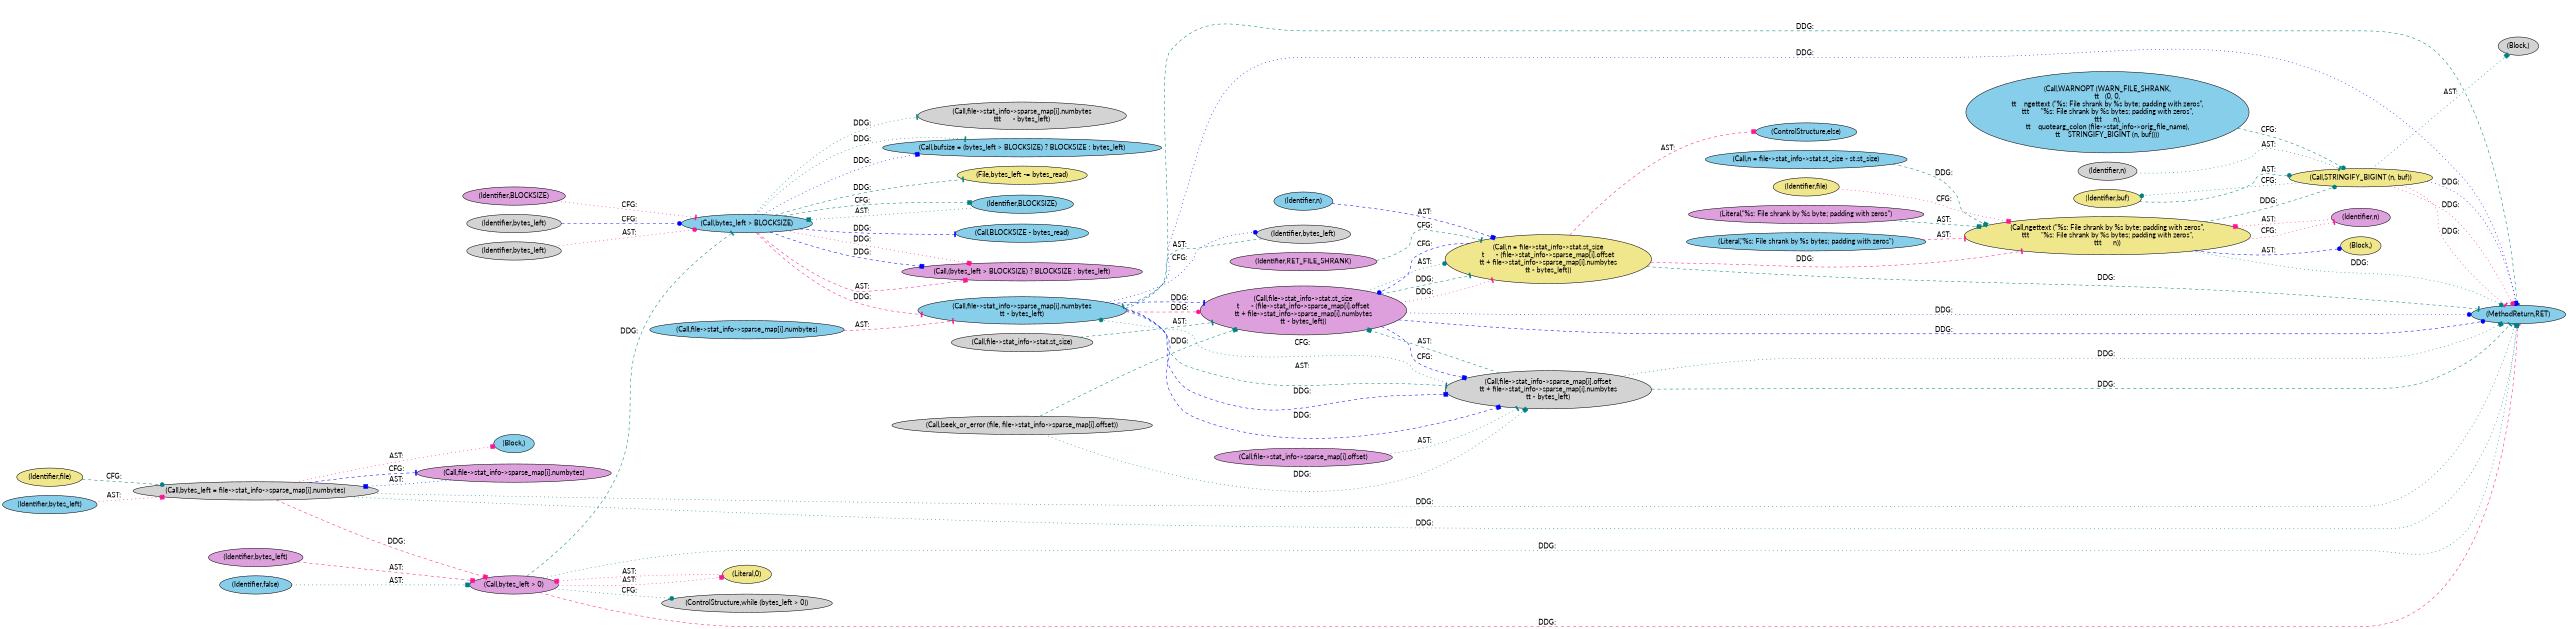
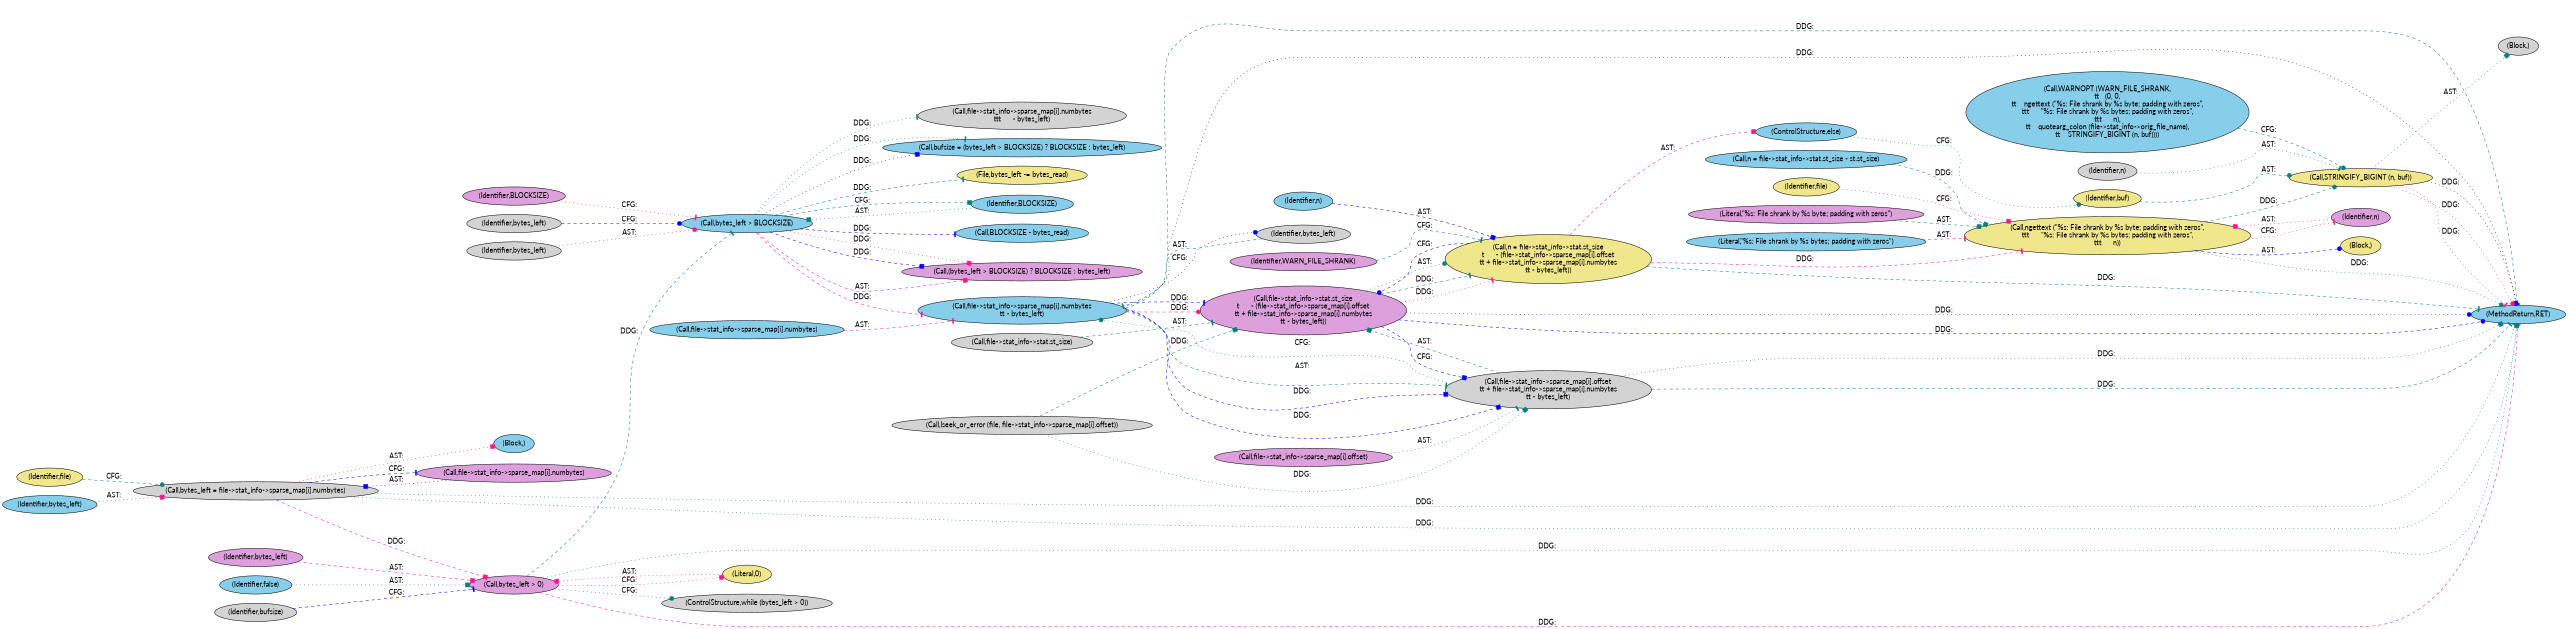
edge "(Call,STRINGIFY_BIGINT (n, buf))" -> "(Identifier,buf)": now "(ControlStructure,else)" -> "(Identifier,buf)"
node "(Identifier,RET_FILE_SHRANK)": label "(Identifier,RET_FILE_SHRANK)" -> "(Identifier,WARN_FILE_SHRANK)"
edge "(Call,bytes_left > 0)" -> "(Literal,0)": label "AST: " -> "CFG: "
node "(Identifier,bufsize)": added
